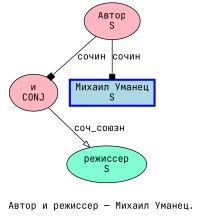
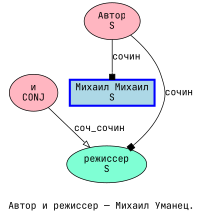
edge "Автор S" -> "и CONJ": now "Автор S" -> "режиссер S"
node "Михаил Уманец S": label "Михаил Уманец S" -> "Михаил Михаил S"
edge "и CONJ" -> "режиссер S": label "соч_союзн" -> "соч_сочин"
